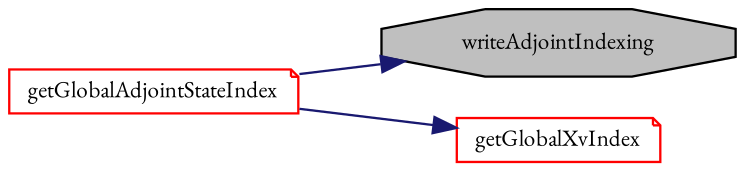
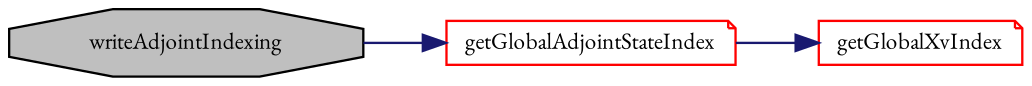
edge "getGlobalAdjointStateIndex" -> "writeAdjointIndexing": reversed
